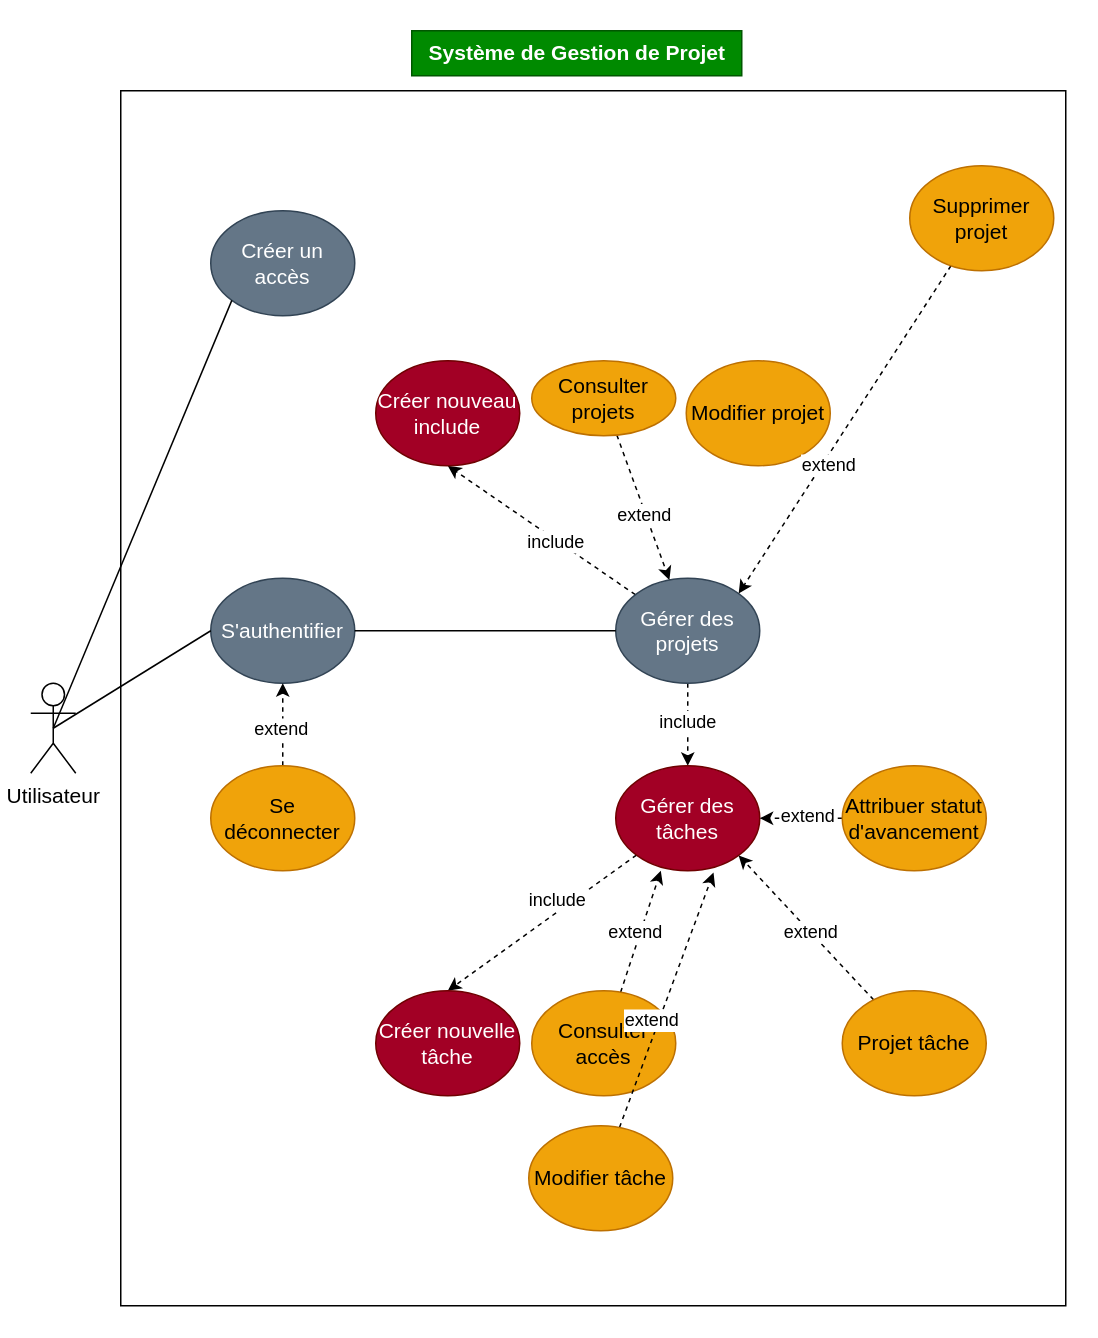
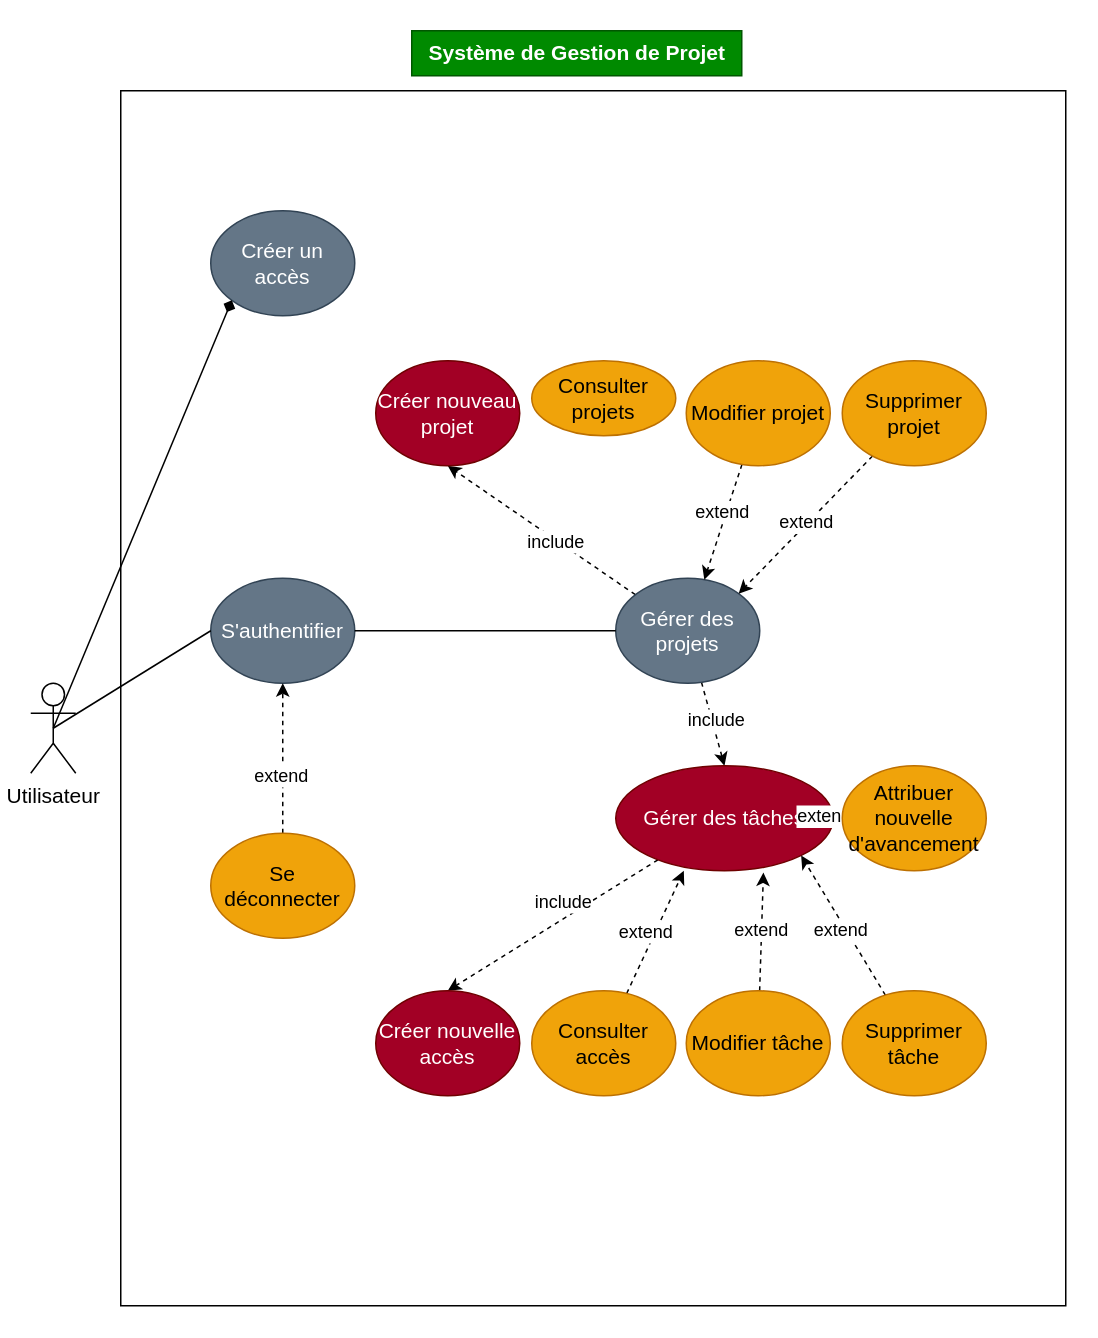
node "Supprimer projet": moved (982, 218) -> (914, 413)
edge "Créer un accès" -- "Utilisateur": arrowhead none -> diamond
node "Créer nouveau include": label "Créer nouveau include" -> "Créer nouveau projet"
edge "Consulter projets" -> "Gérer des projets": removed, label "extend"
edge "Modifier projet" -> "Gérer des projets": added, label "extend"
node "Se déconnecter": moved (283, 818) -> (283, 886)
node "Gérer des tâches": size 144x105 -> 218x105
node "Attribuer statut d'avancement": label "Attribuer statut d'avancement" -> "Attribuer nouvelle d'avancement"
node "Créer nouvelle tâche": label "Créer nouvelle tâche" -> "Créer nouvelle accès"
node "Projet tâche": label "Projet tâche" -> "Supprimer tâche"
node "Modifier tâche": moved (601, 1178) -> (758, 1043)
